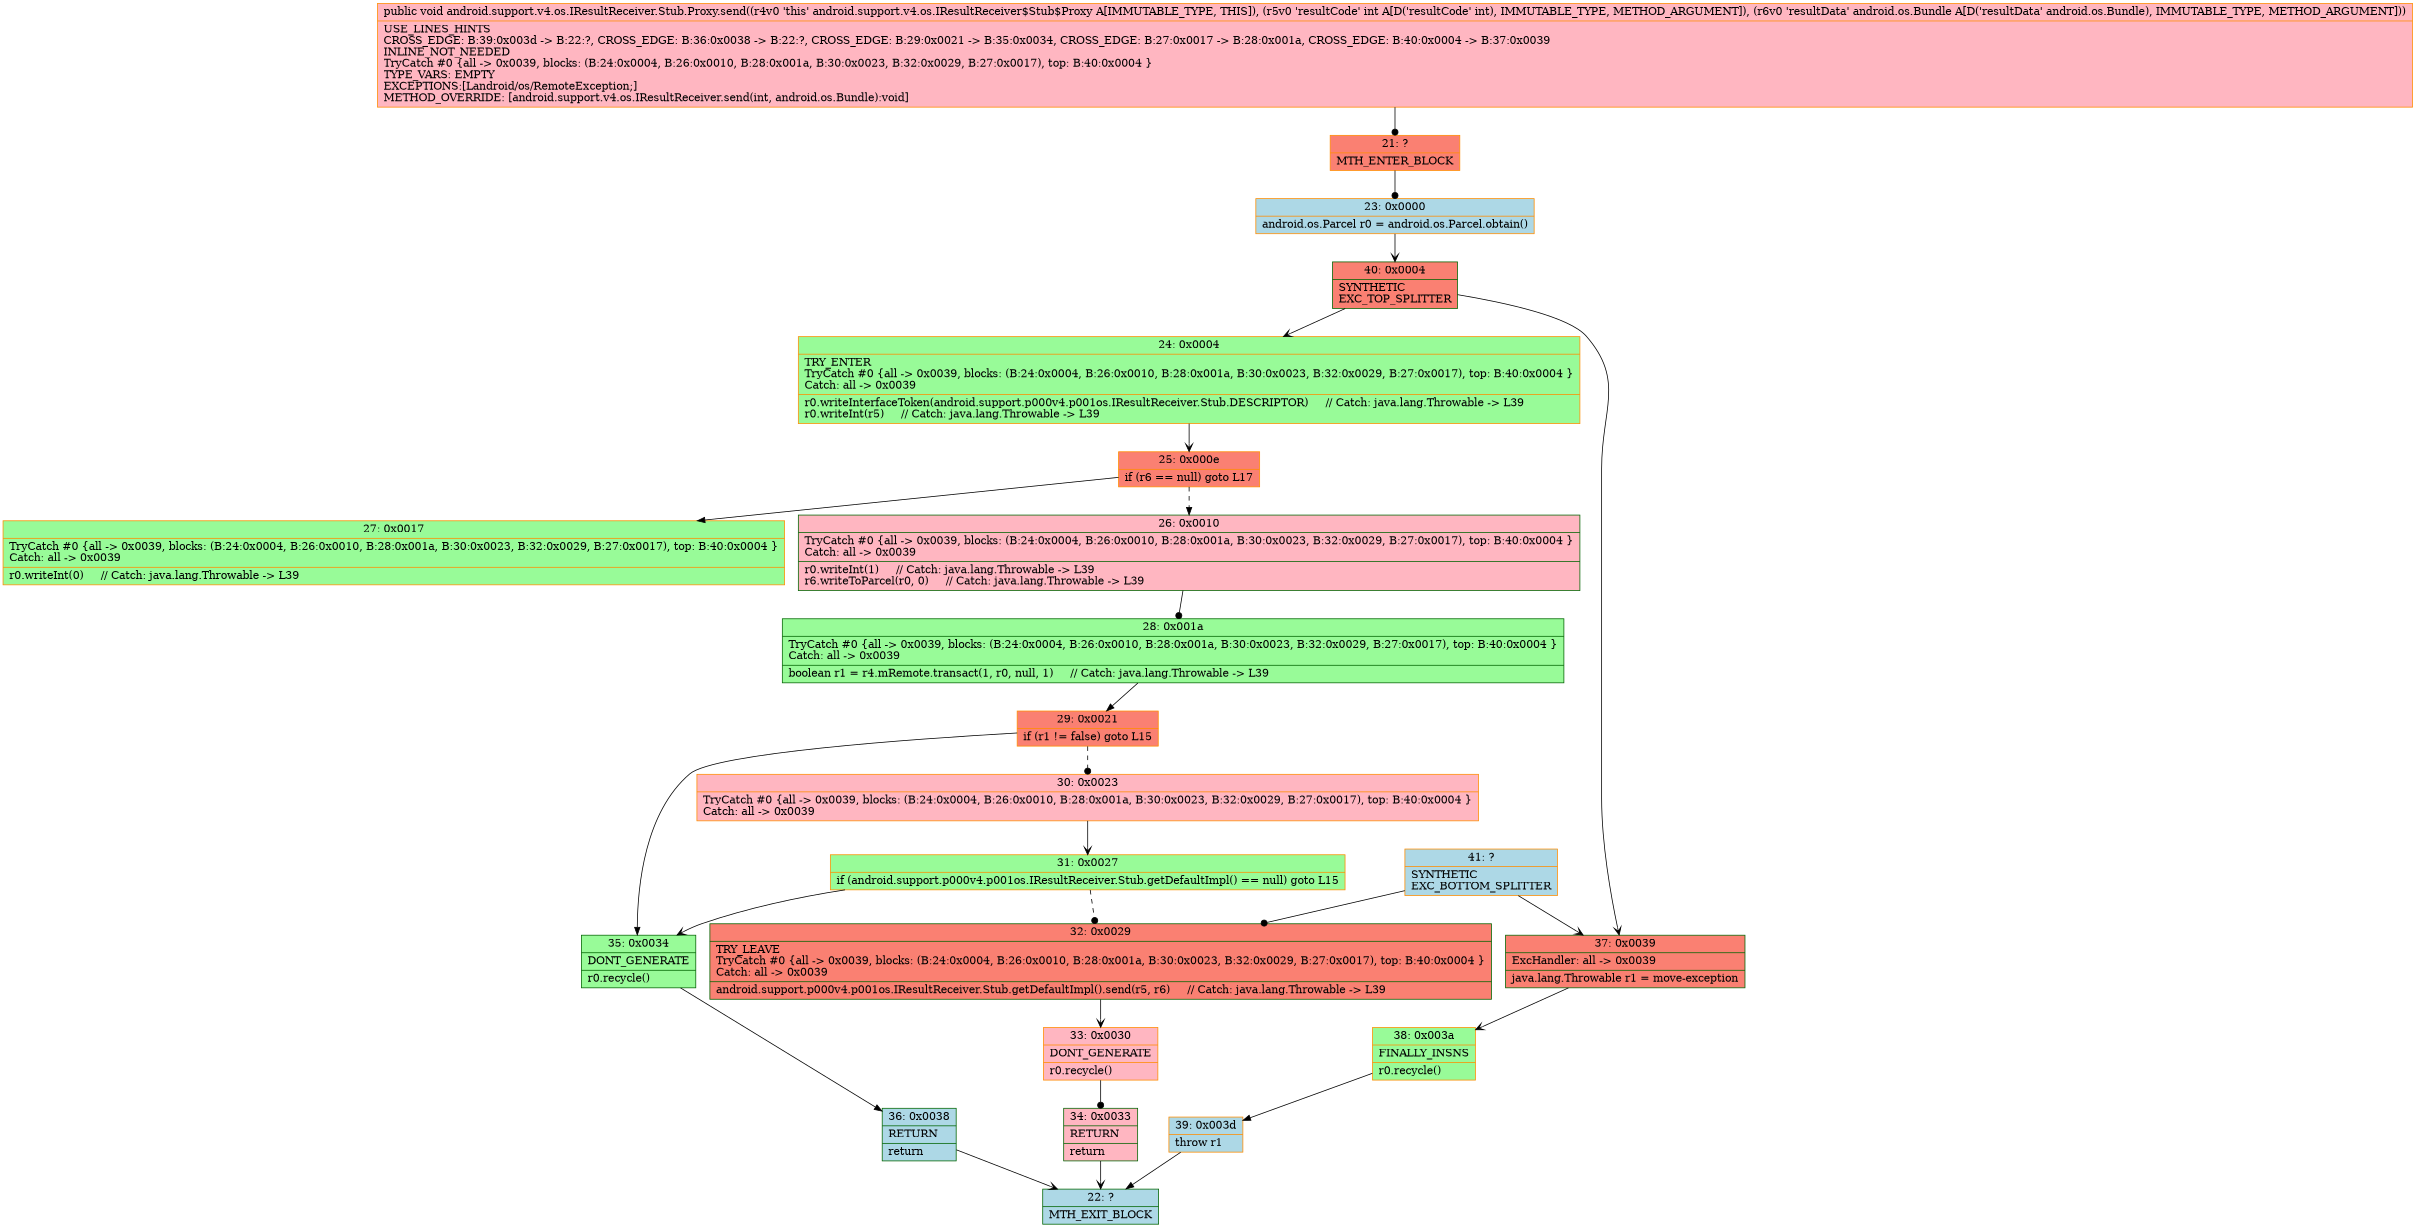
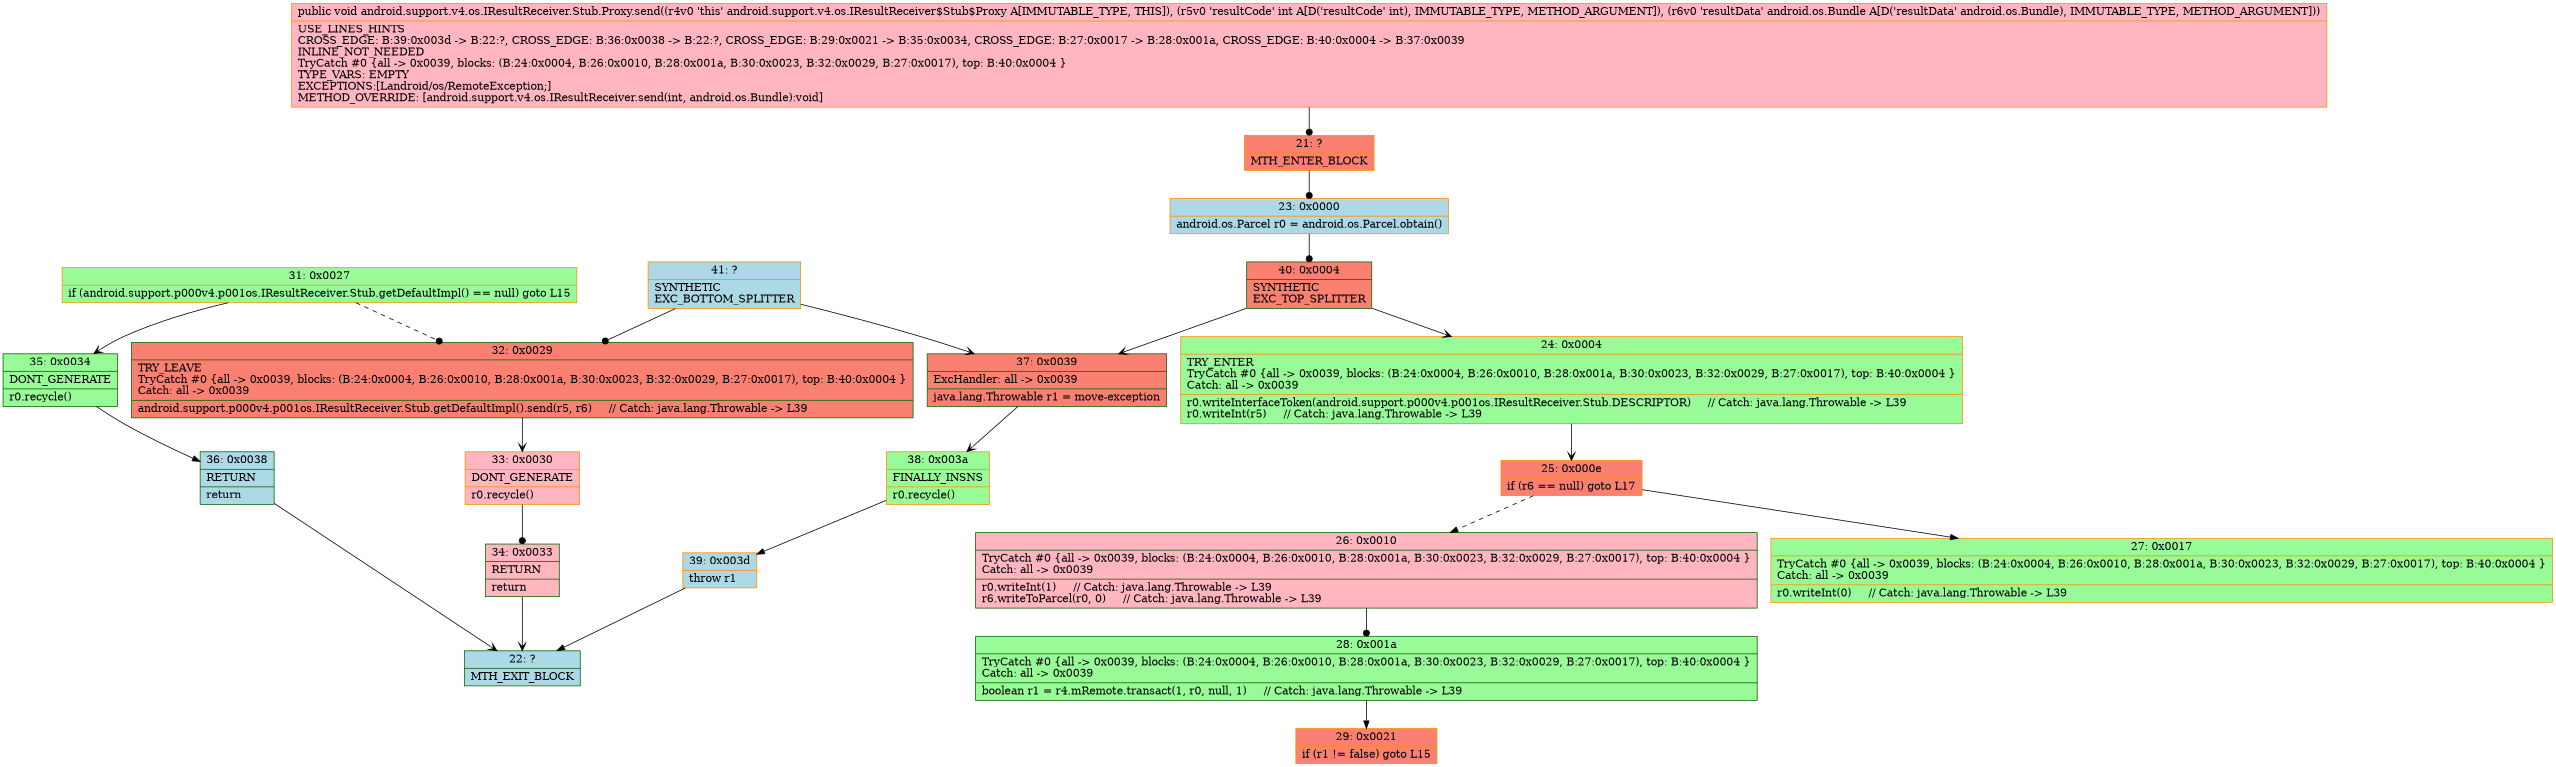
edge "23: 0x0000" -> "40: 0x0004": arrowhead vee -> dot
edge "29: 0x0021" -> "35: 0x0034": removed
node "30: 0x0023": removed
